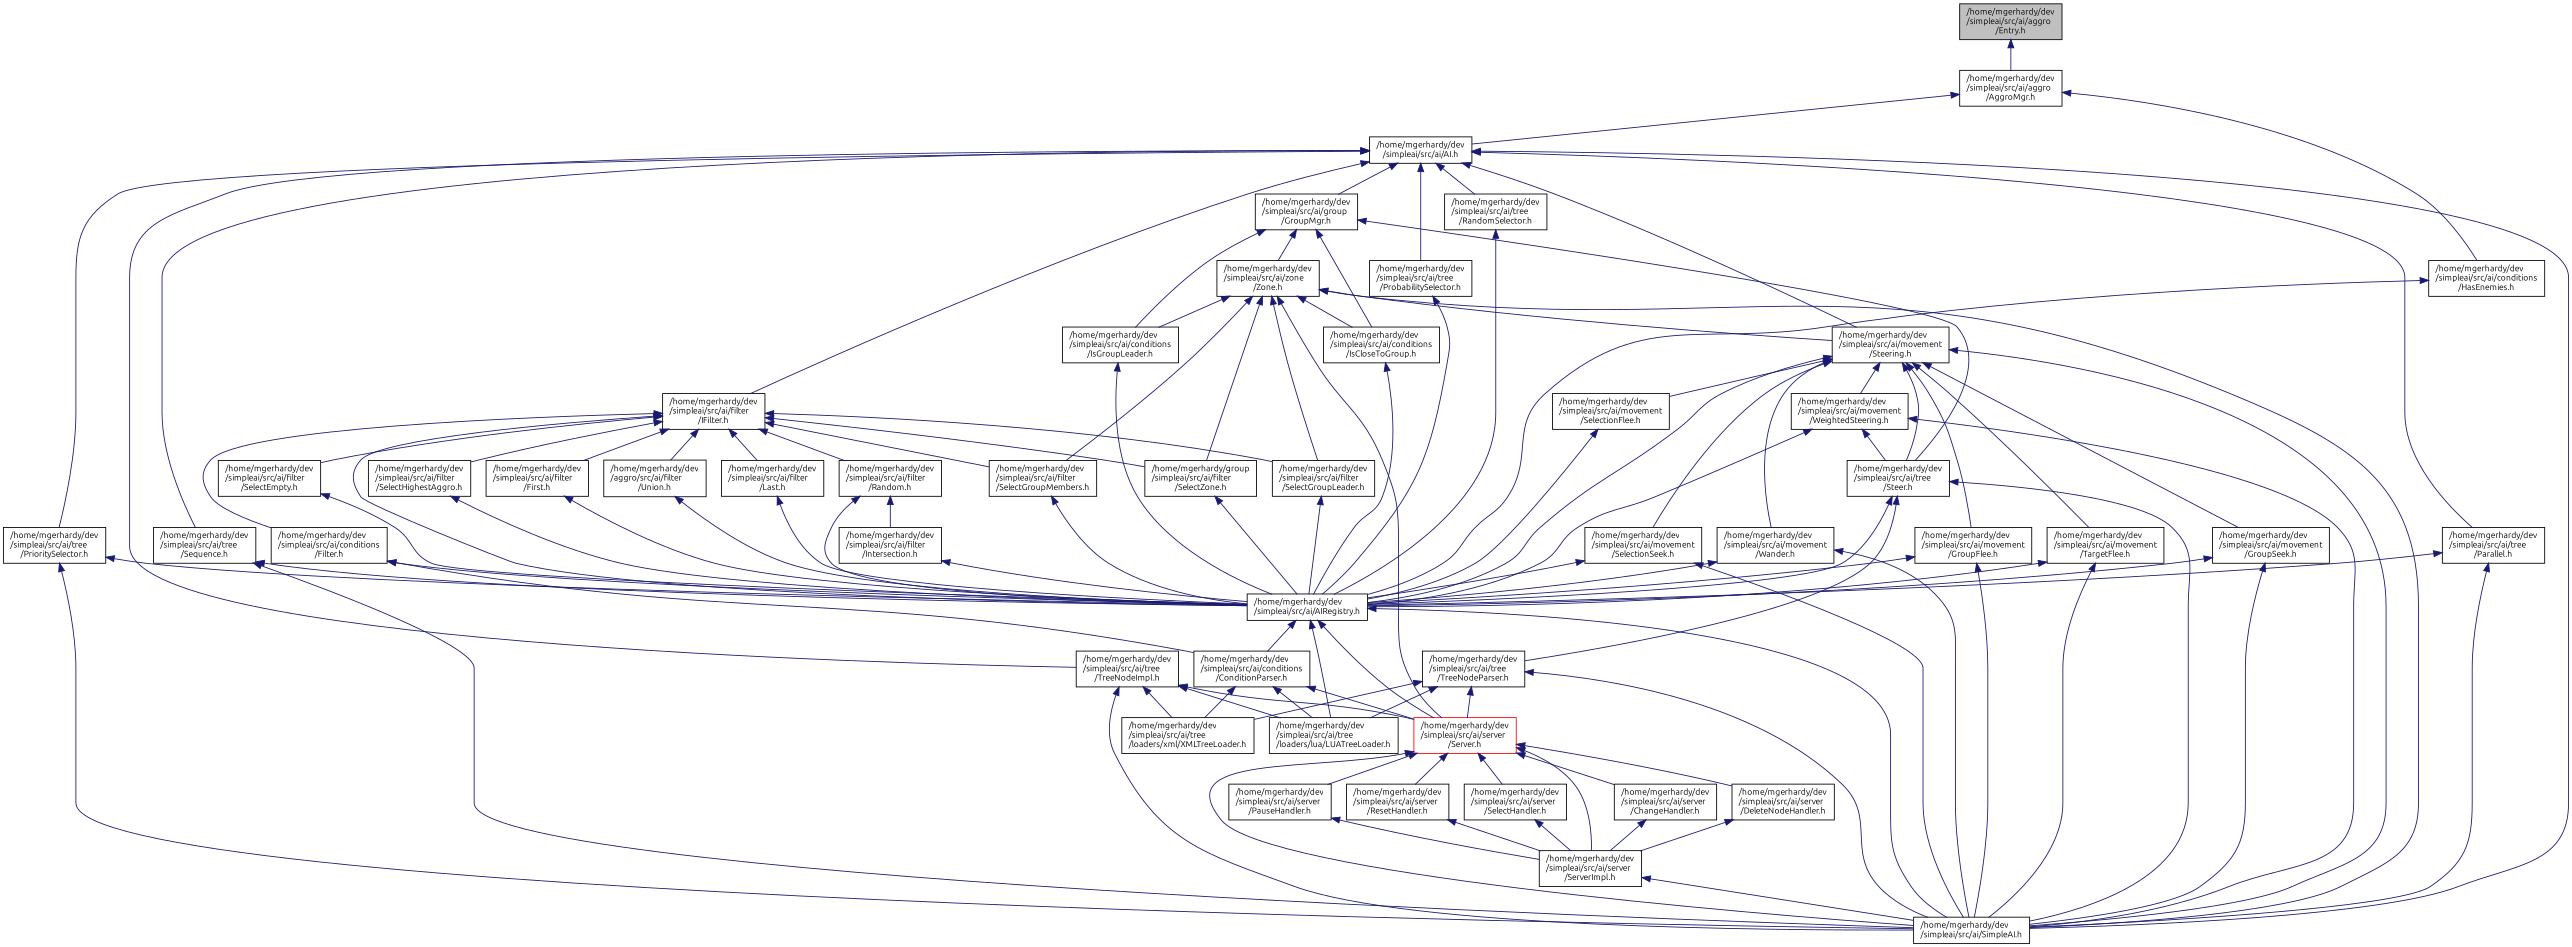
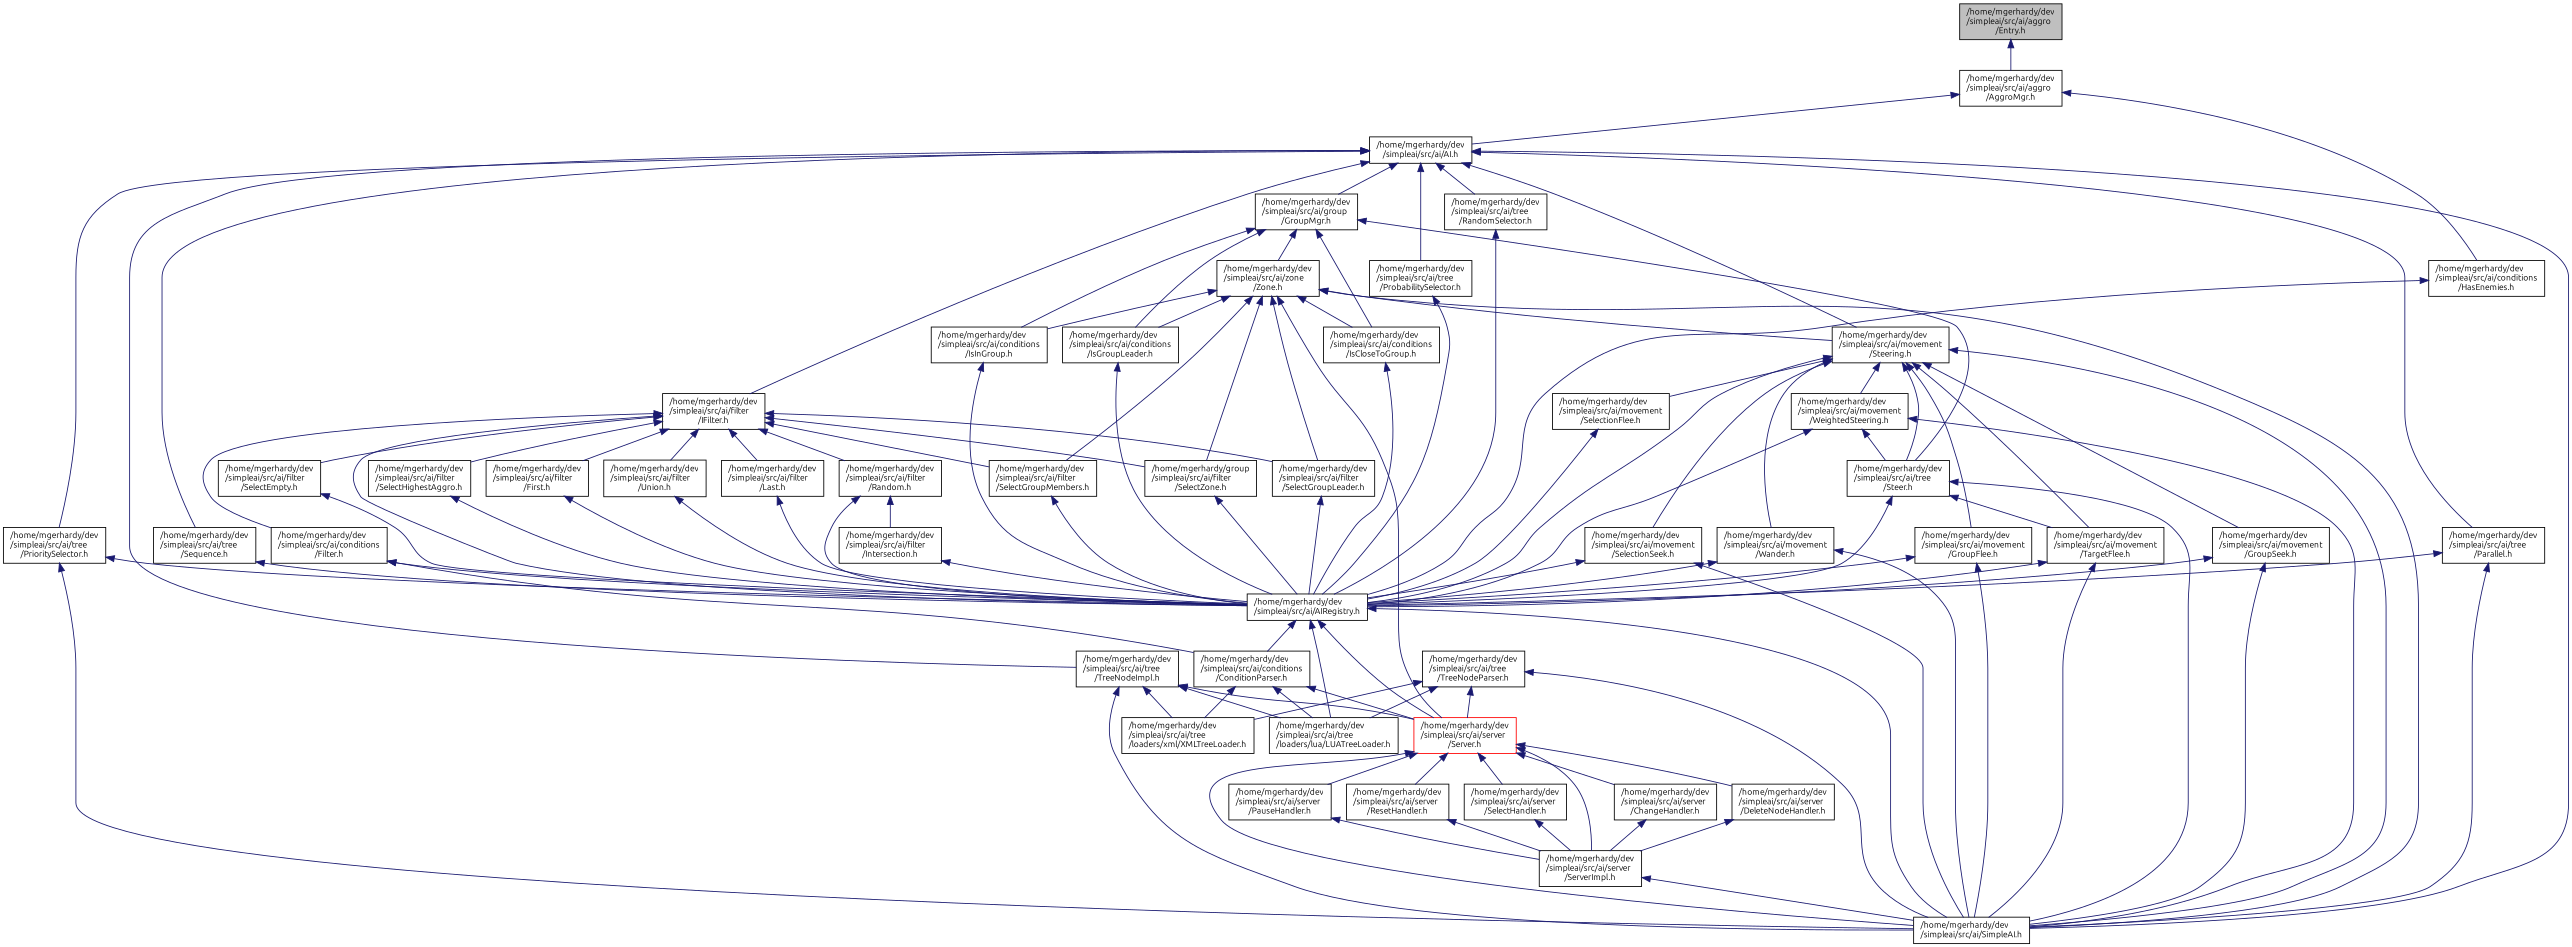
node "/home/mgerhardy/dev /simpleai/src/ai/conditions /IsInGroup.h": added
node "/home/mgerhardy/dev /aggro/src/ai/filter /Union.h": label "/home/mgerhardy/dev /aggro/src/ai/filter /Union.h" -> "/home/mgerhardy/dev /simpleai/src/ai/filter /Union.h"
edge "/home/mgerhardy/dev /simpleai/src/ai/tree /TreeNodeParser.h" -> "/home/mgerhardy/dev /simpleai/src/ai/tree /Steer.h": now "/home/mgerhardy/dev /simpleai/src/ai/movement /TargetFlee.h" -> "/home/mgerhardy/dev /simpleai/src/ai/tree /Steer.h"
edge "/home/mgerhardy/dev /simpleai/src/ai/SimpleAI.h" -> "/home/mgerhardy/dev /simpleai/src/ai/tree /Sequence.h": removed
